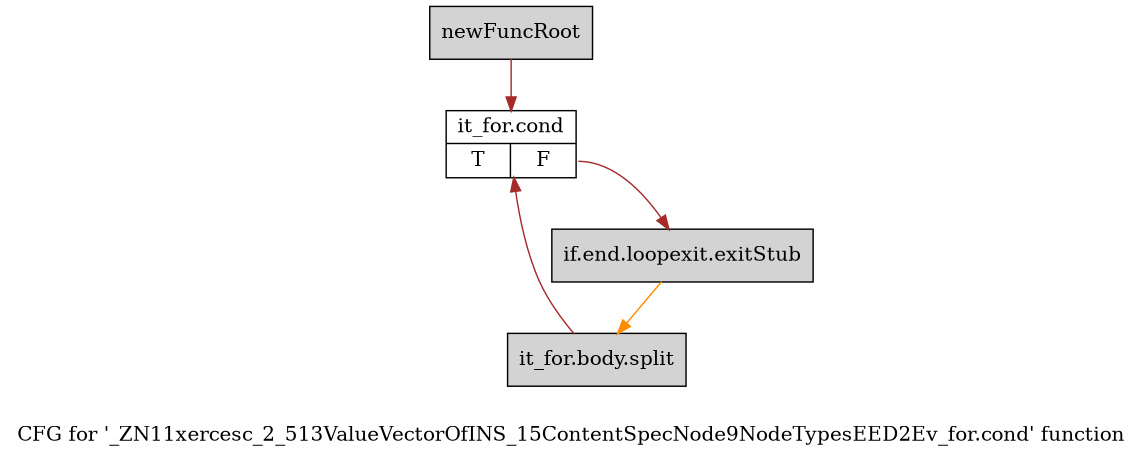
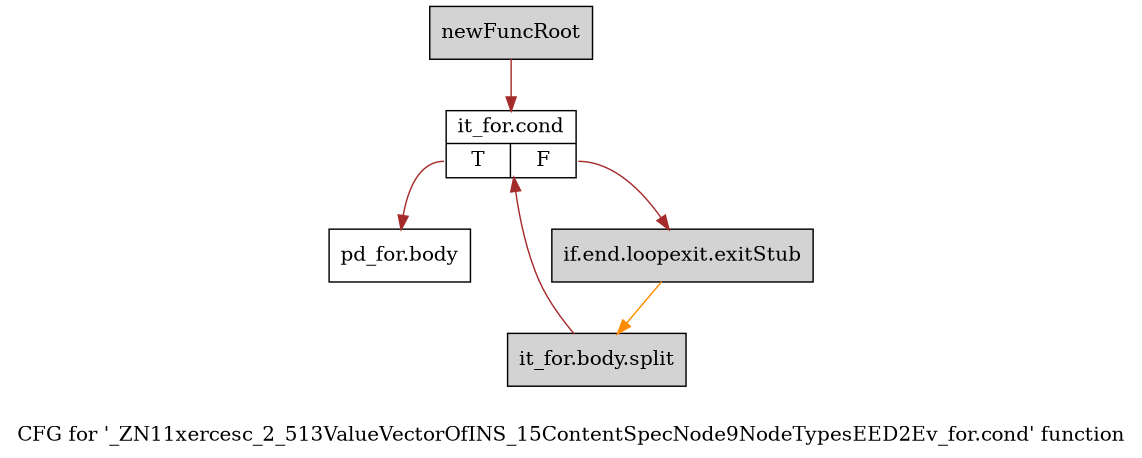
node "pd_for.body": added
